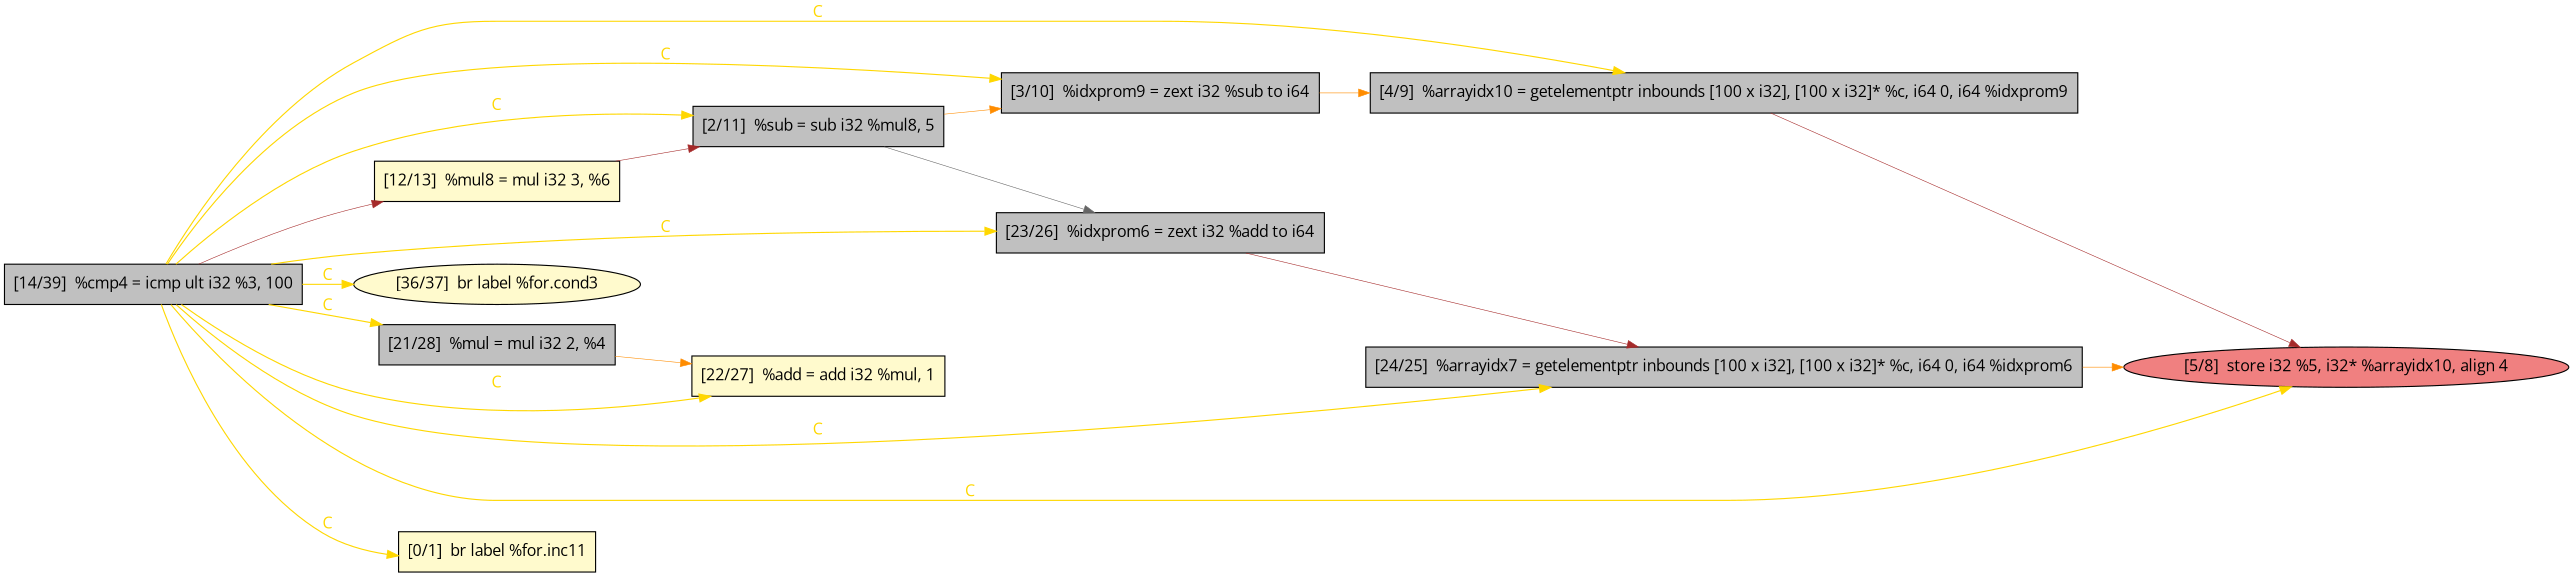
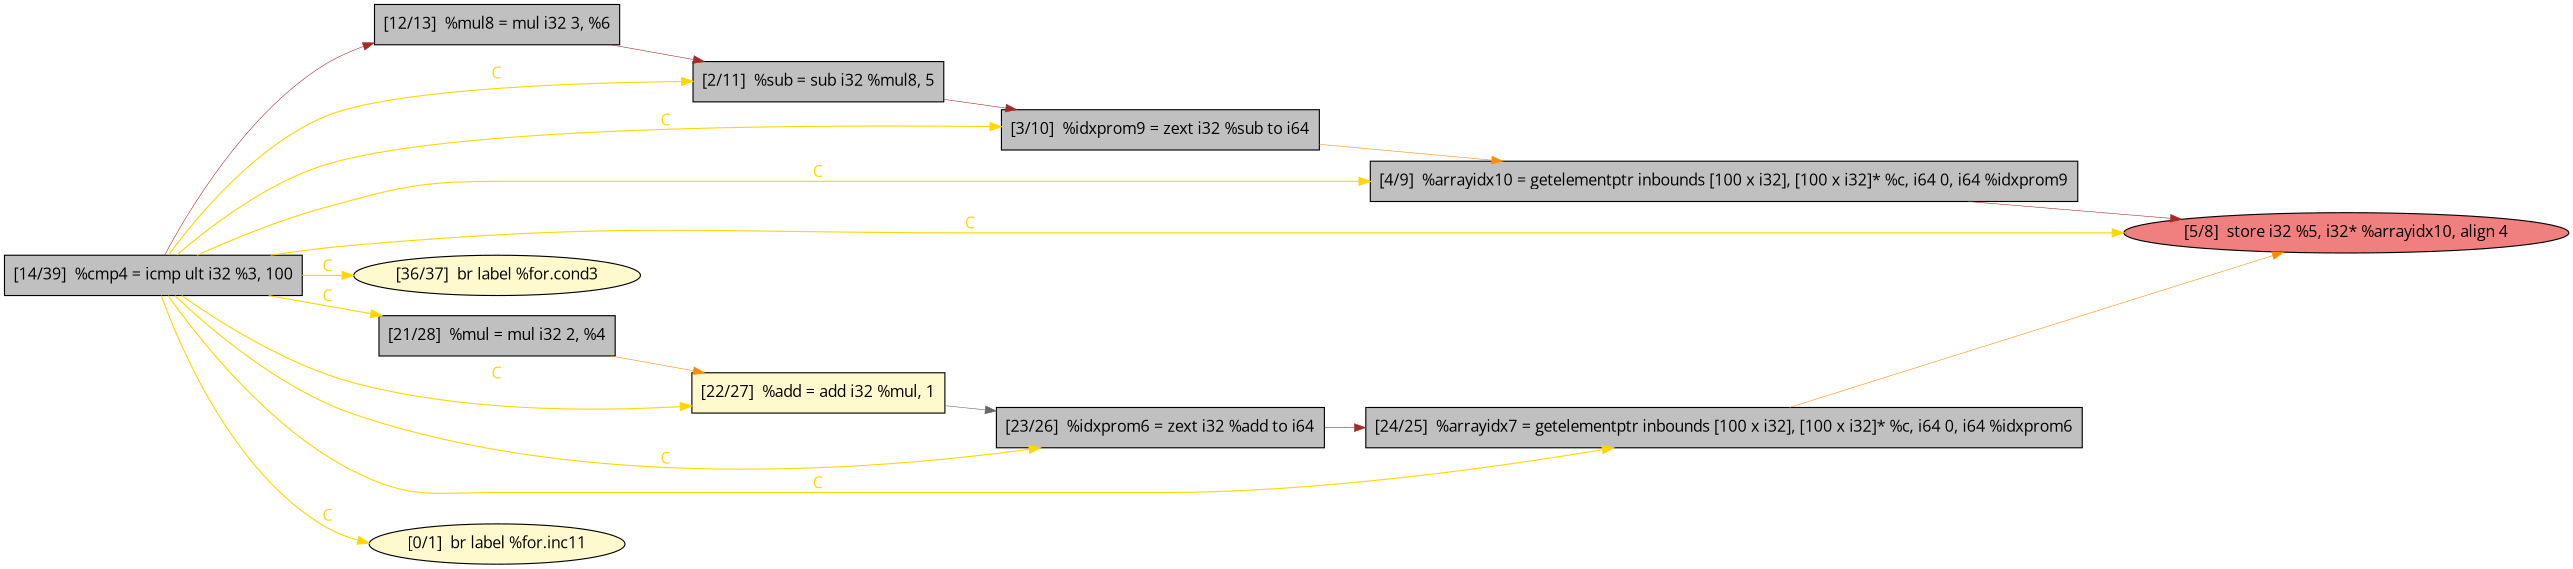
edge "[2/11]  %sub = sub i32 %mul8, 5" -> "[3/10]  %idxprom9 = zext i32 %sub to i64": color darkorange -> brown
edge "[2/11]  %sub = sub i32 %mul8, 5" -> "[23/26]  %idxprom6 = zext i32 %add to i64": now "[22/27]  %add = add i32 %mul, 1" -> "[23/26]  %idxprom6 = zext i32 %add to i64"
node "[12/13]  %mul8 = mul i32 3, %6": fillcolor lemonchiffon -> grey
node "[0/1]  br label %for.inc11": shape box -> ellipse
